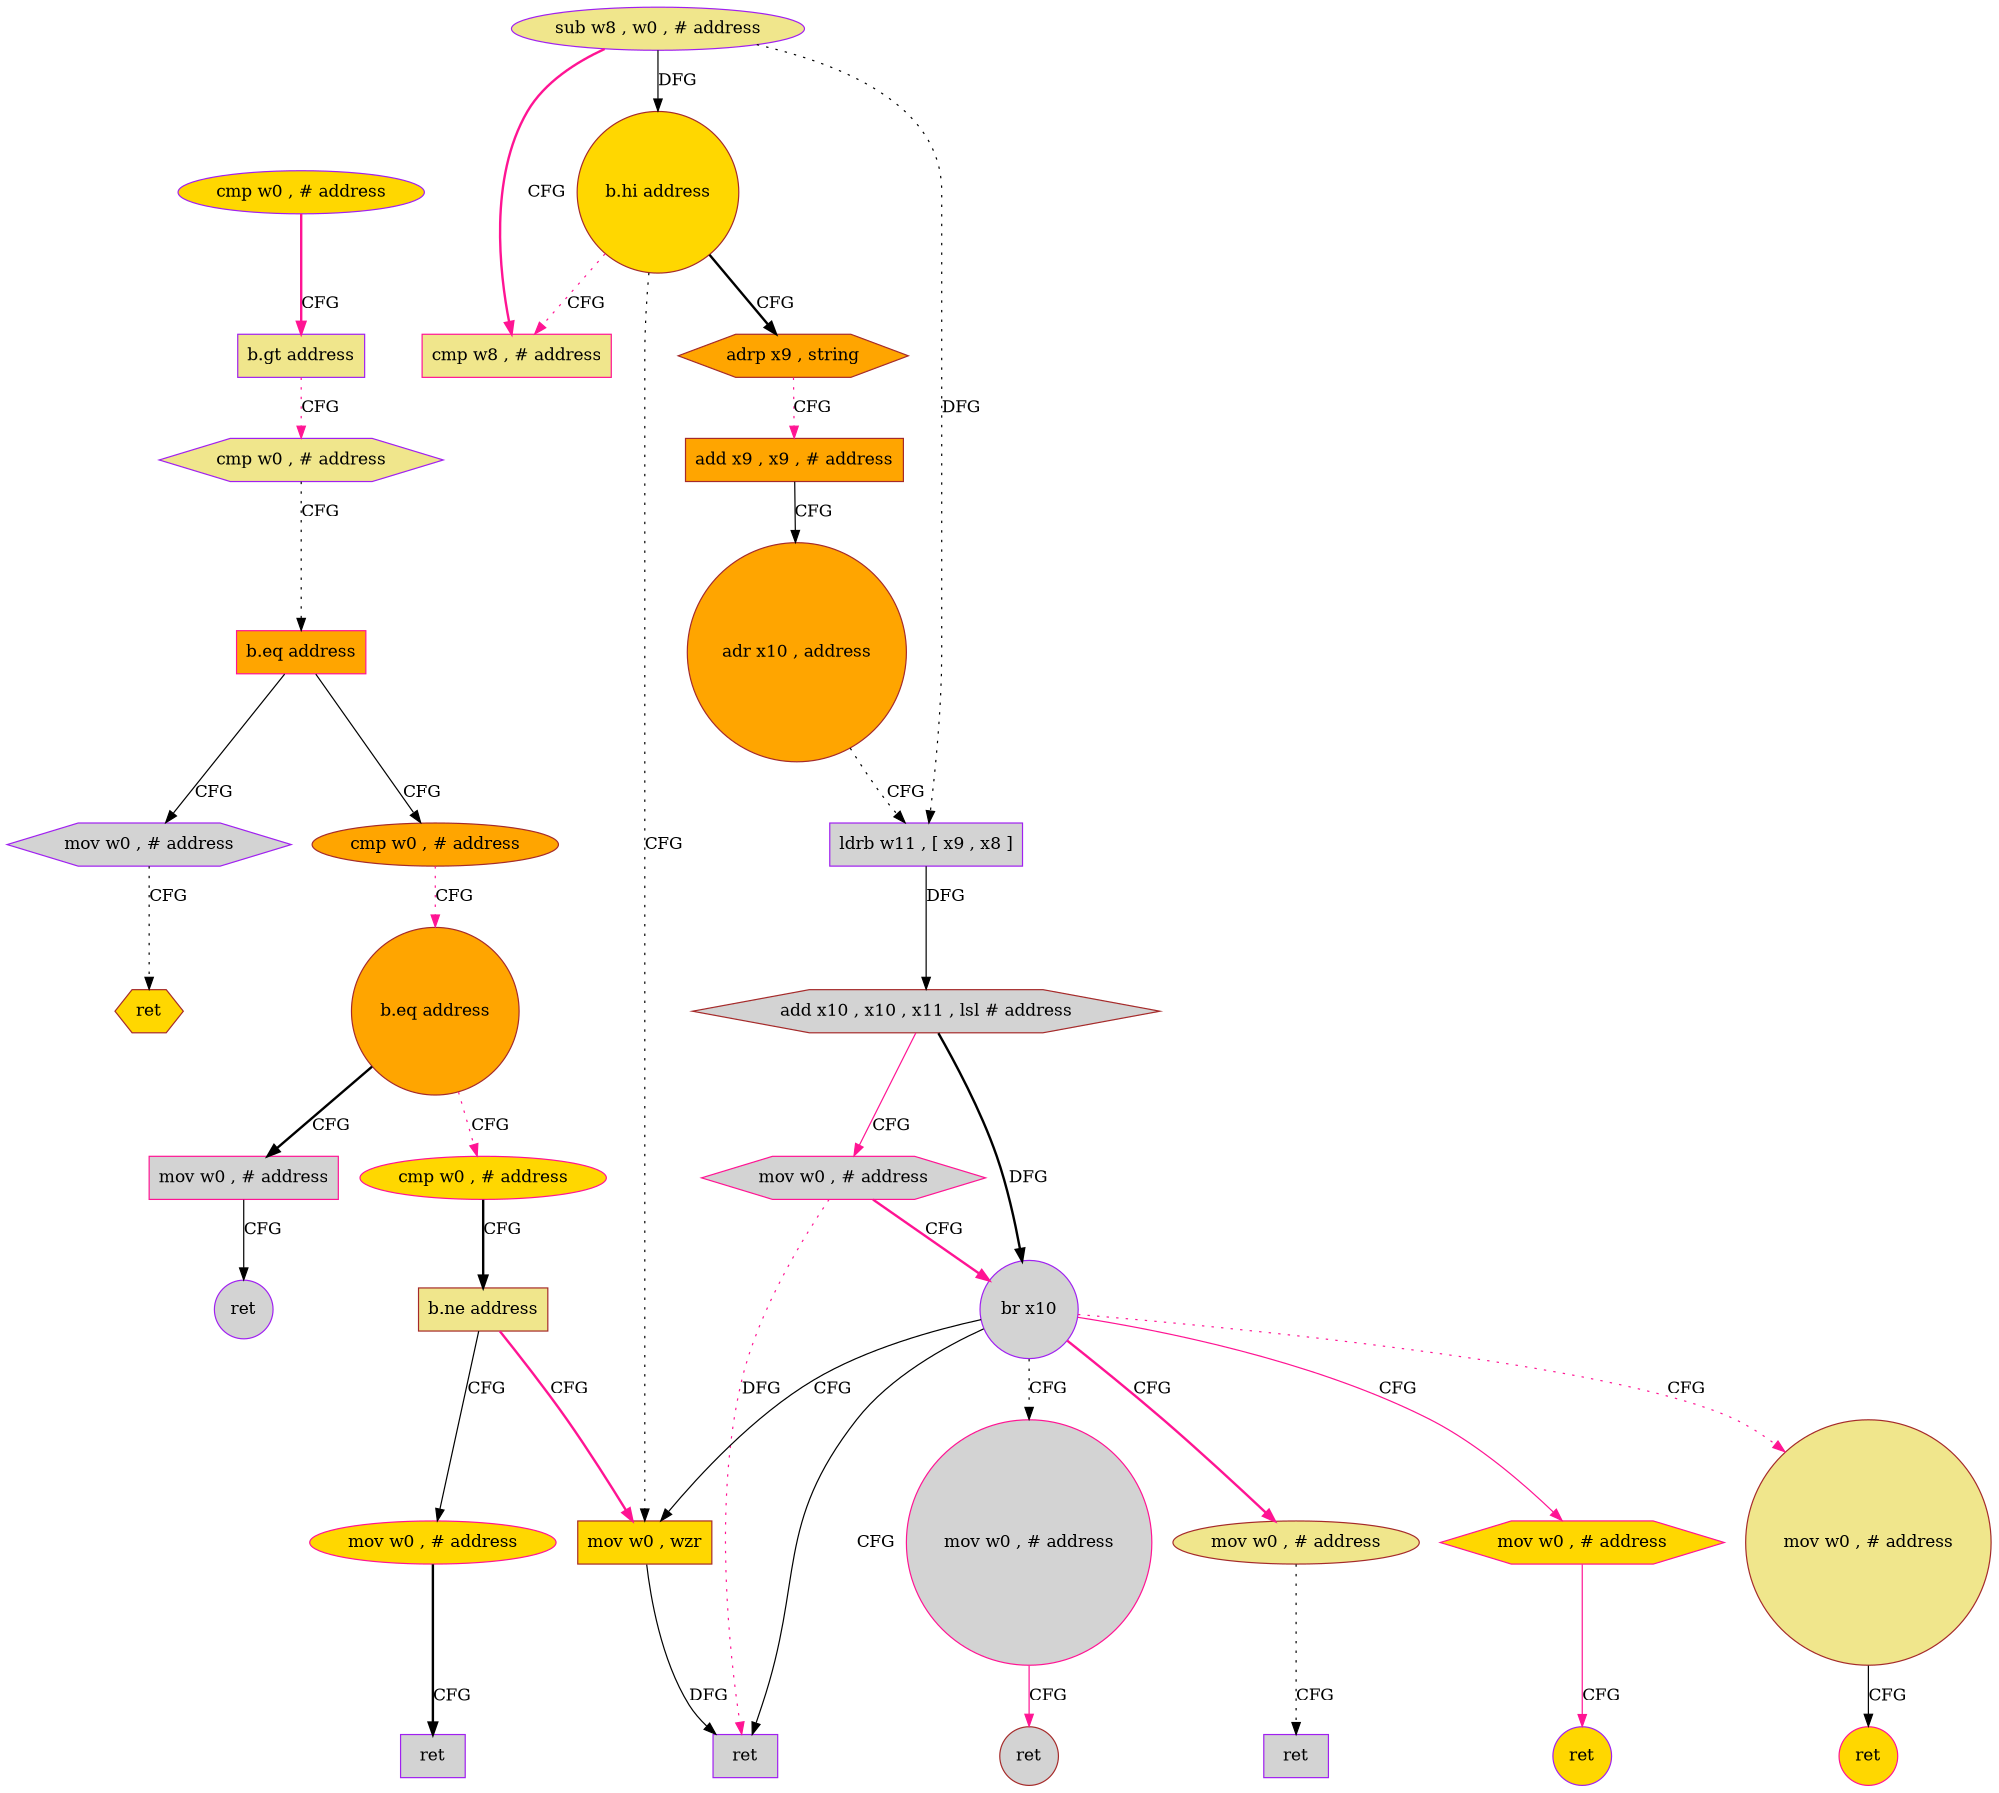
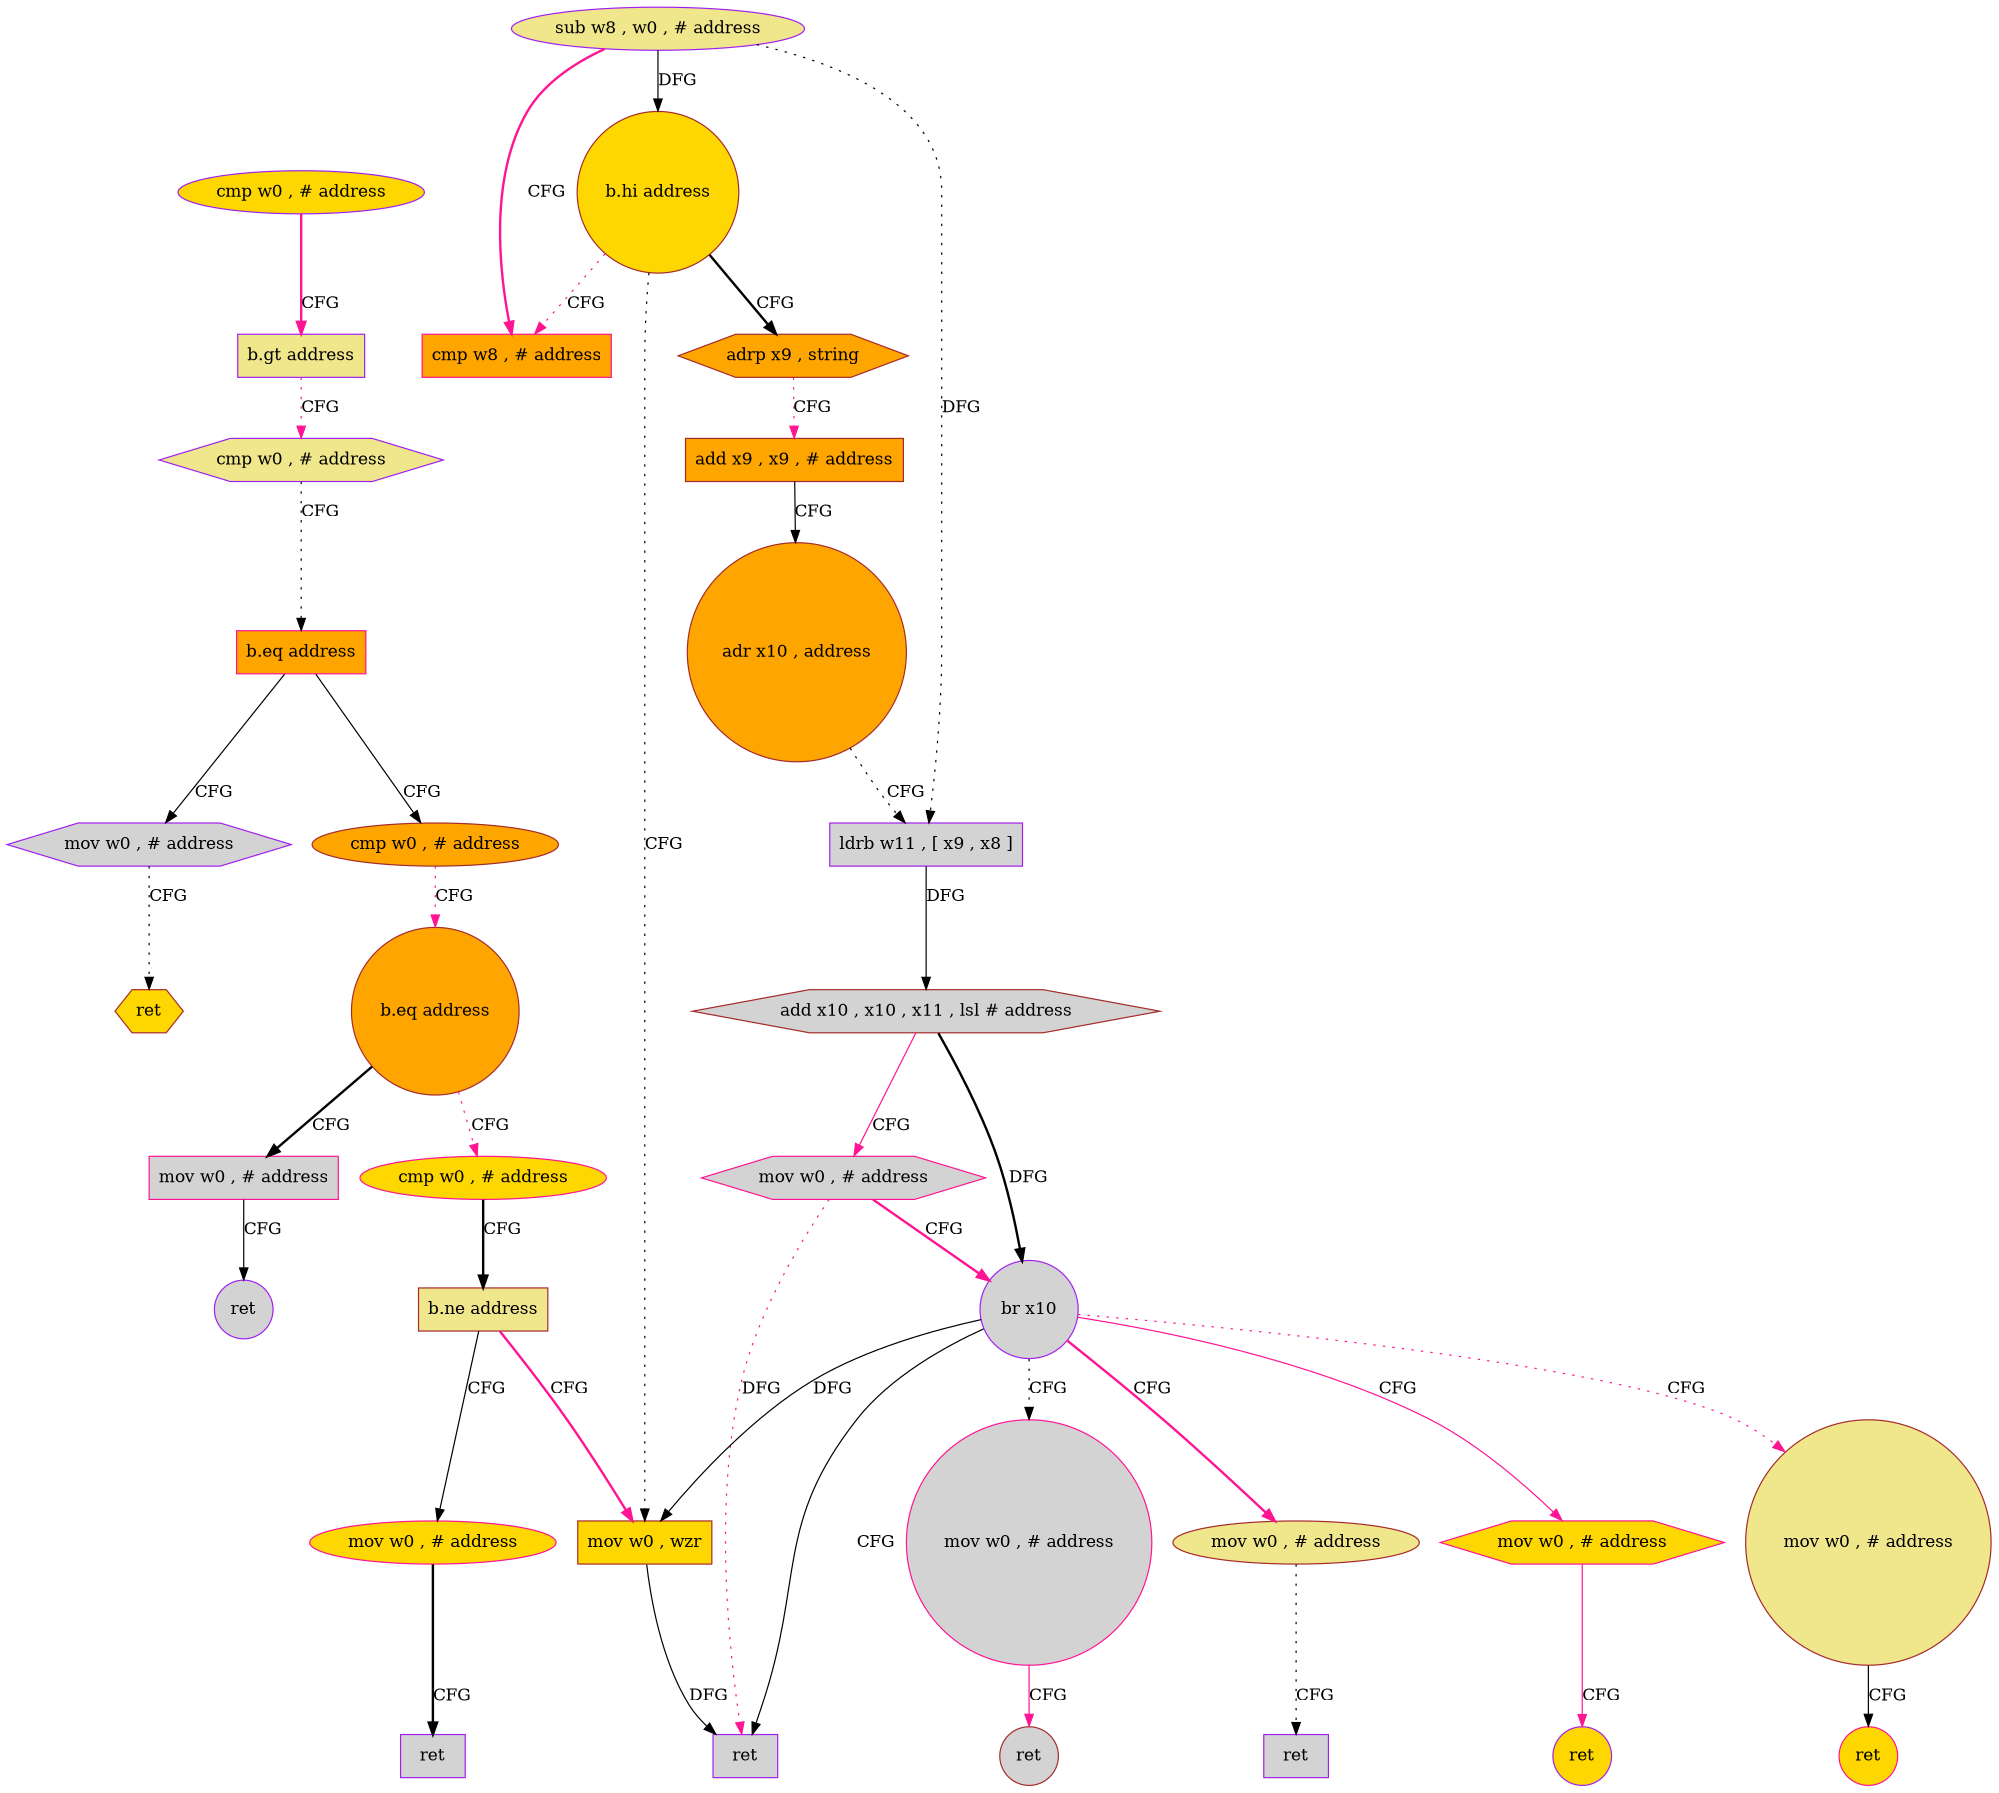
node "cmp w8 , # address": fillcolor khaki -> orange
edge "br x10" -> "mov w0 , wzr": label "CFG" -> "DFG"
